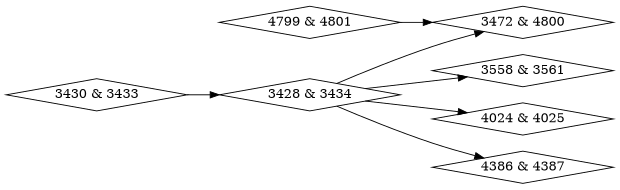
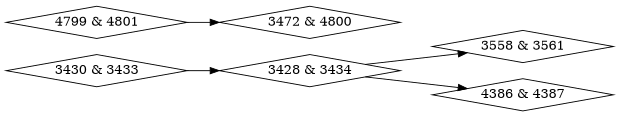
edge "3428 & 3434" -> "3472 & 4800": removed
node "4024 & 4025": removed
